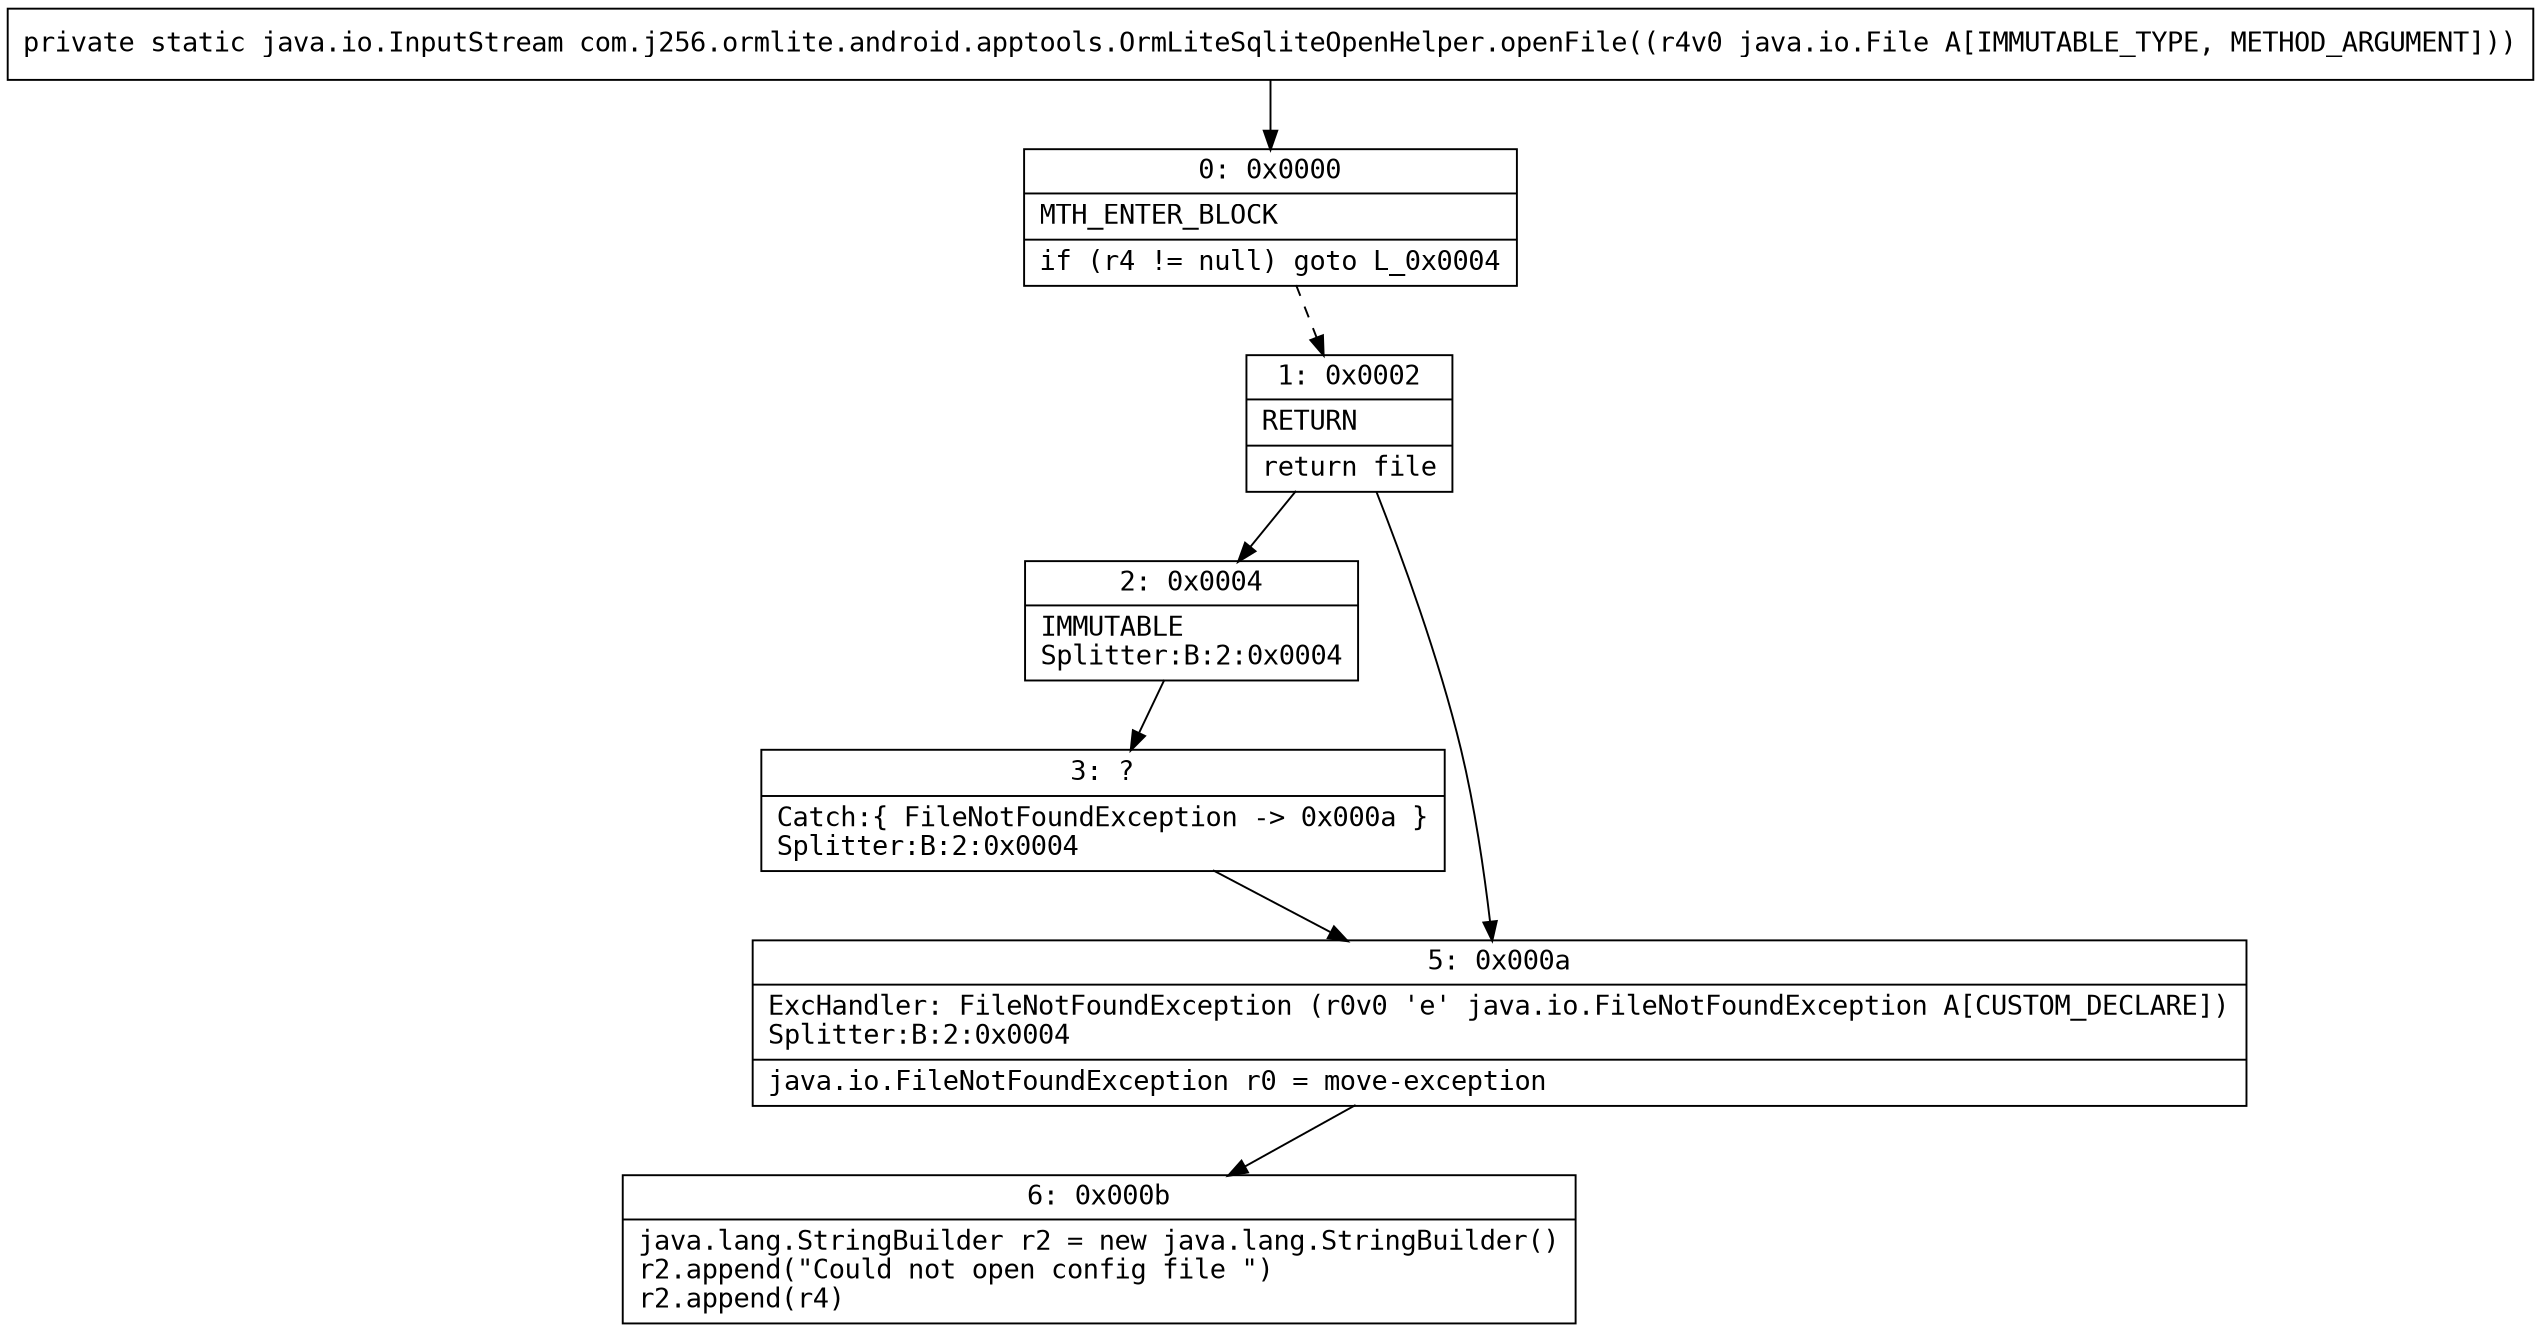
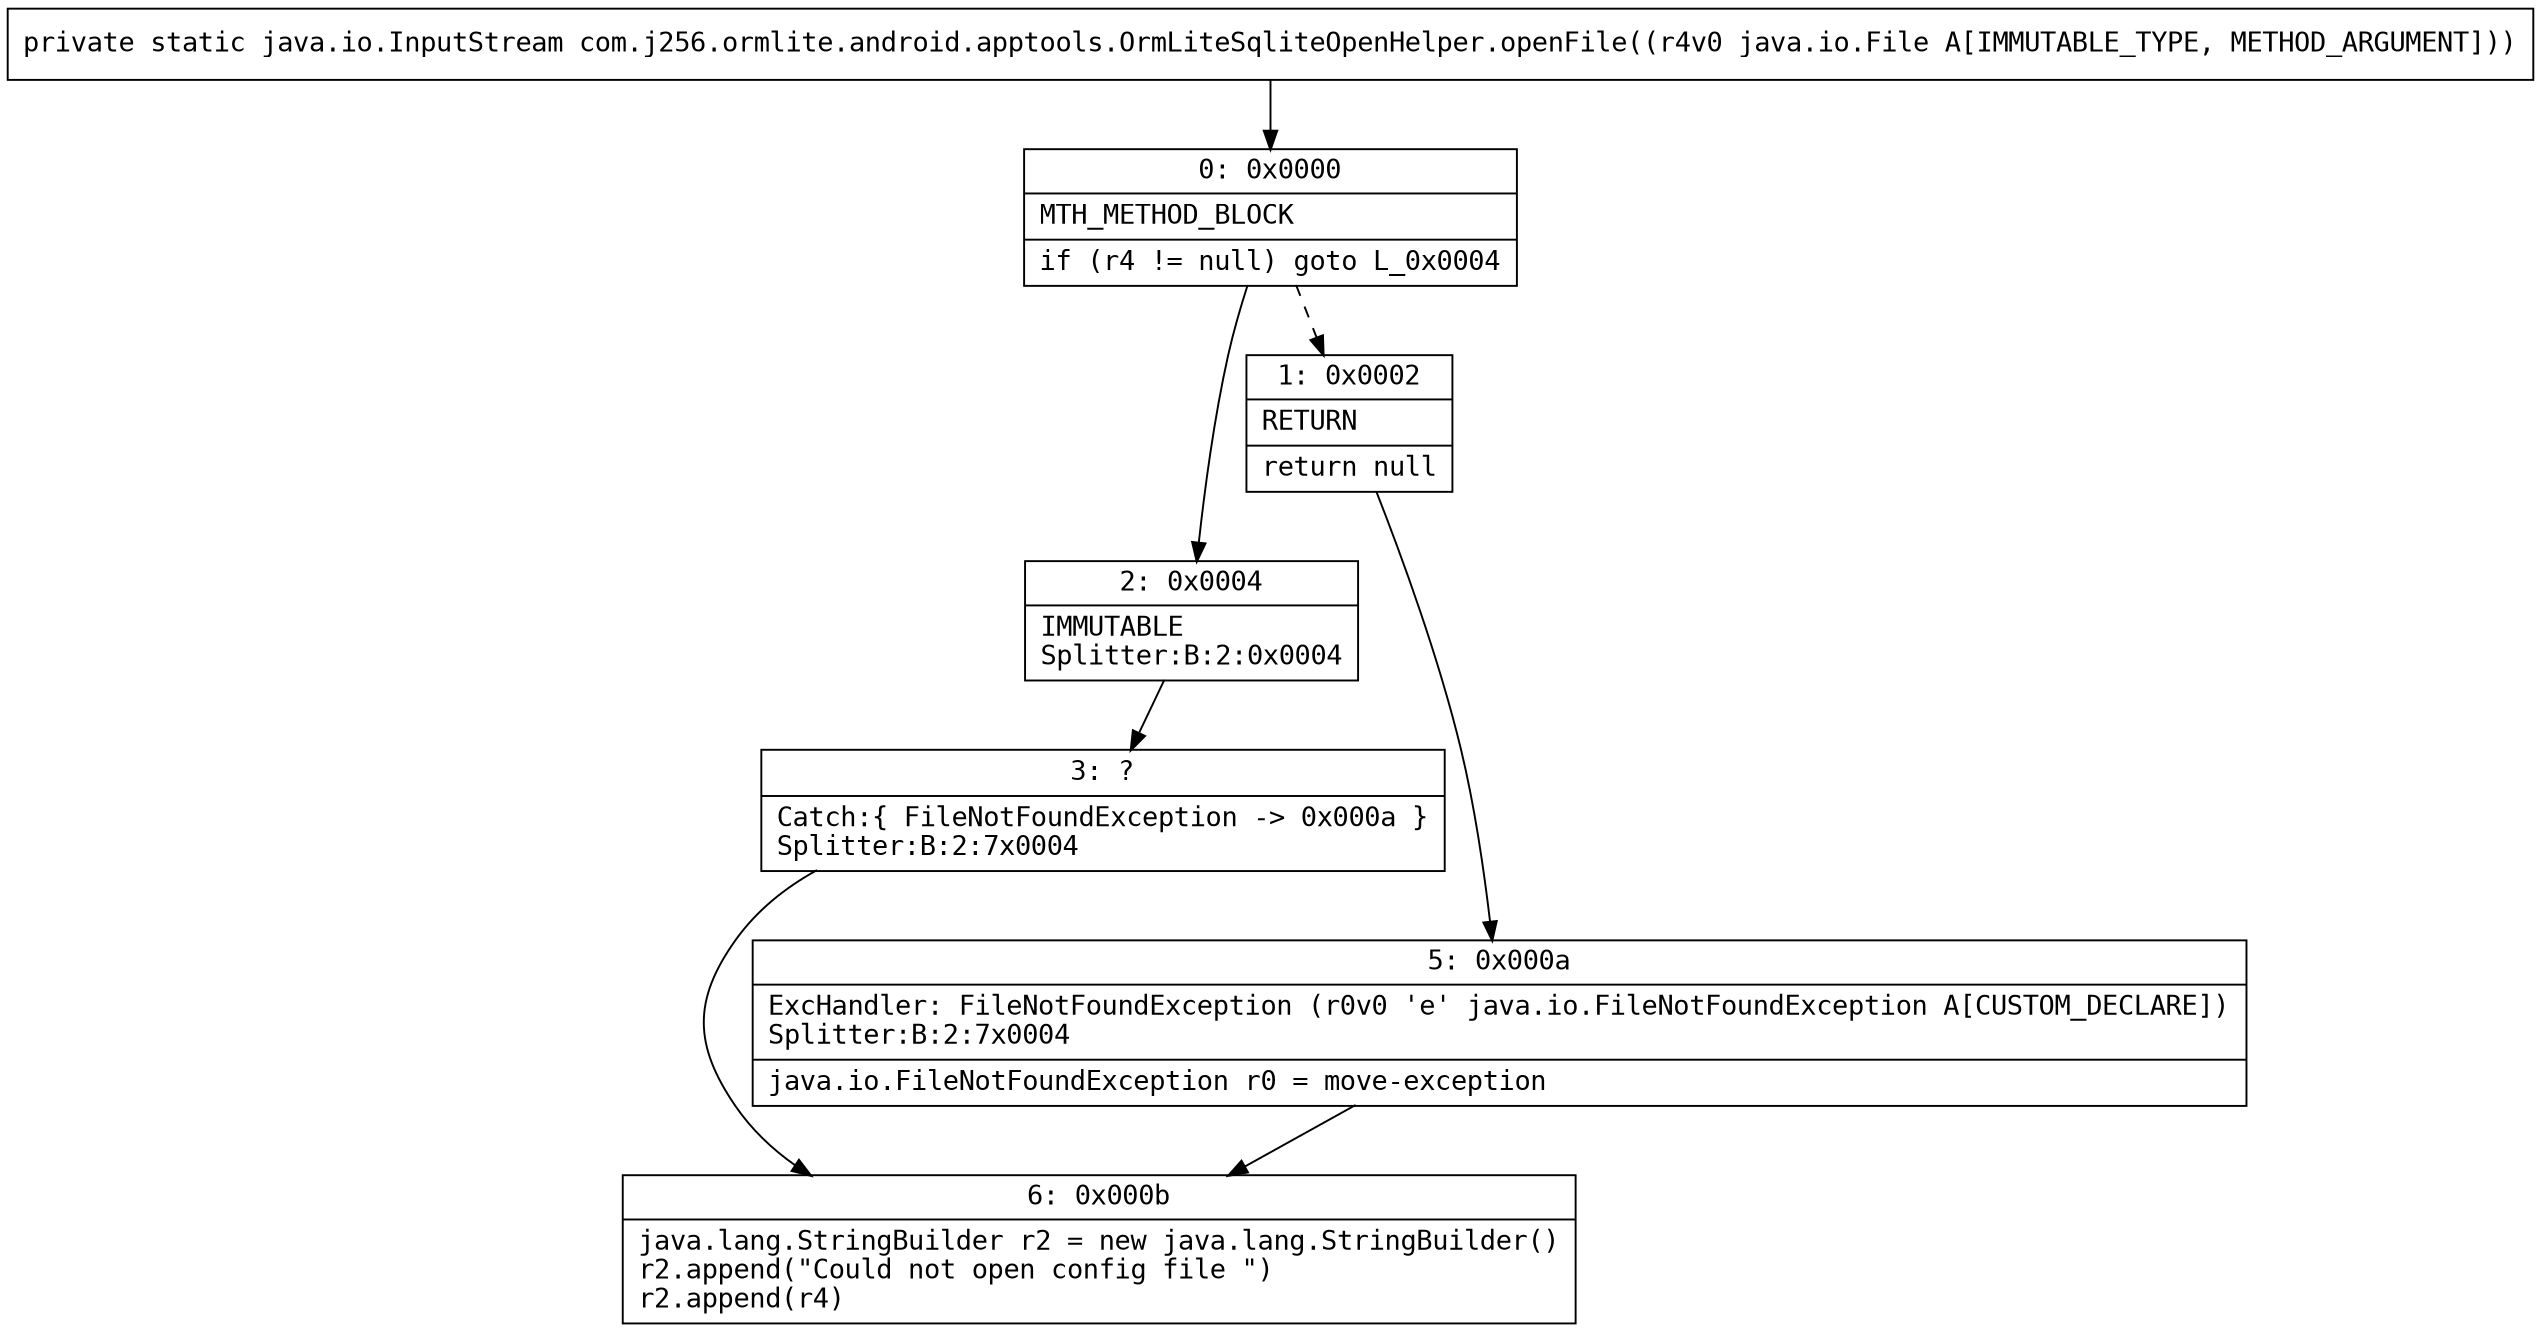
node "0: 0x0000": text "MTH_ENTER_BLOCK" -> "MTH_METHOD_BLOCK"
node "1: 0x0002": text "return file" -> "return null"
edge "1: 0x0002" -> "2: 0x0004": now "0: 0x0000" -> "2: 0x0004"
node "3: ?": text "Splitter:B:2:0x0004" -> "Splitter:B:2:7x0004"
edge "3: ?" -> "5: 0x000a": now "3: ?" -> "6: 0x000b"
node "5: 0x000a": text "Splitter:B:2:0x0004" -> "Splitter:B:2:7x0004"
